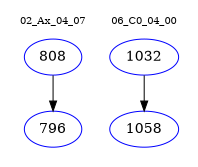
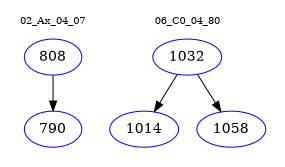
cluster "06_C0_04_00": label "06_C0_04_00" -> "06_C0_04_80"
node "796": label "796" -> "790"
node "1014": added
